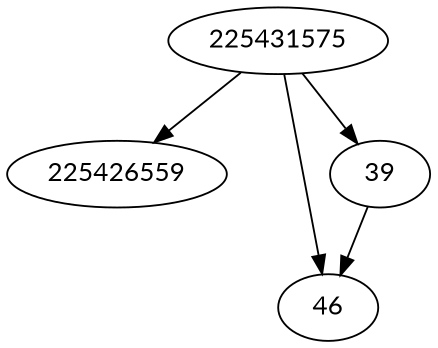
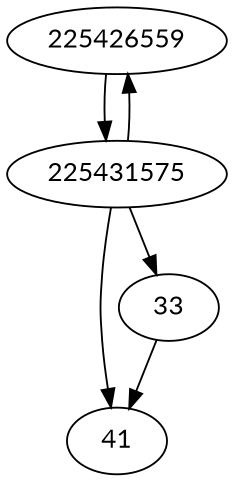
edge "225426559" -> "225431575": added
node "39": label "39" -> "33"
node "46": label "46" -> "41"
